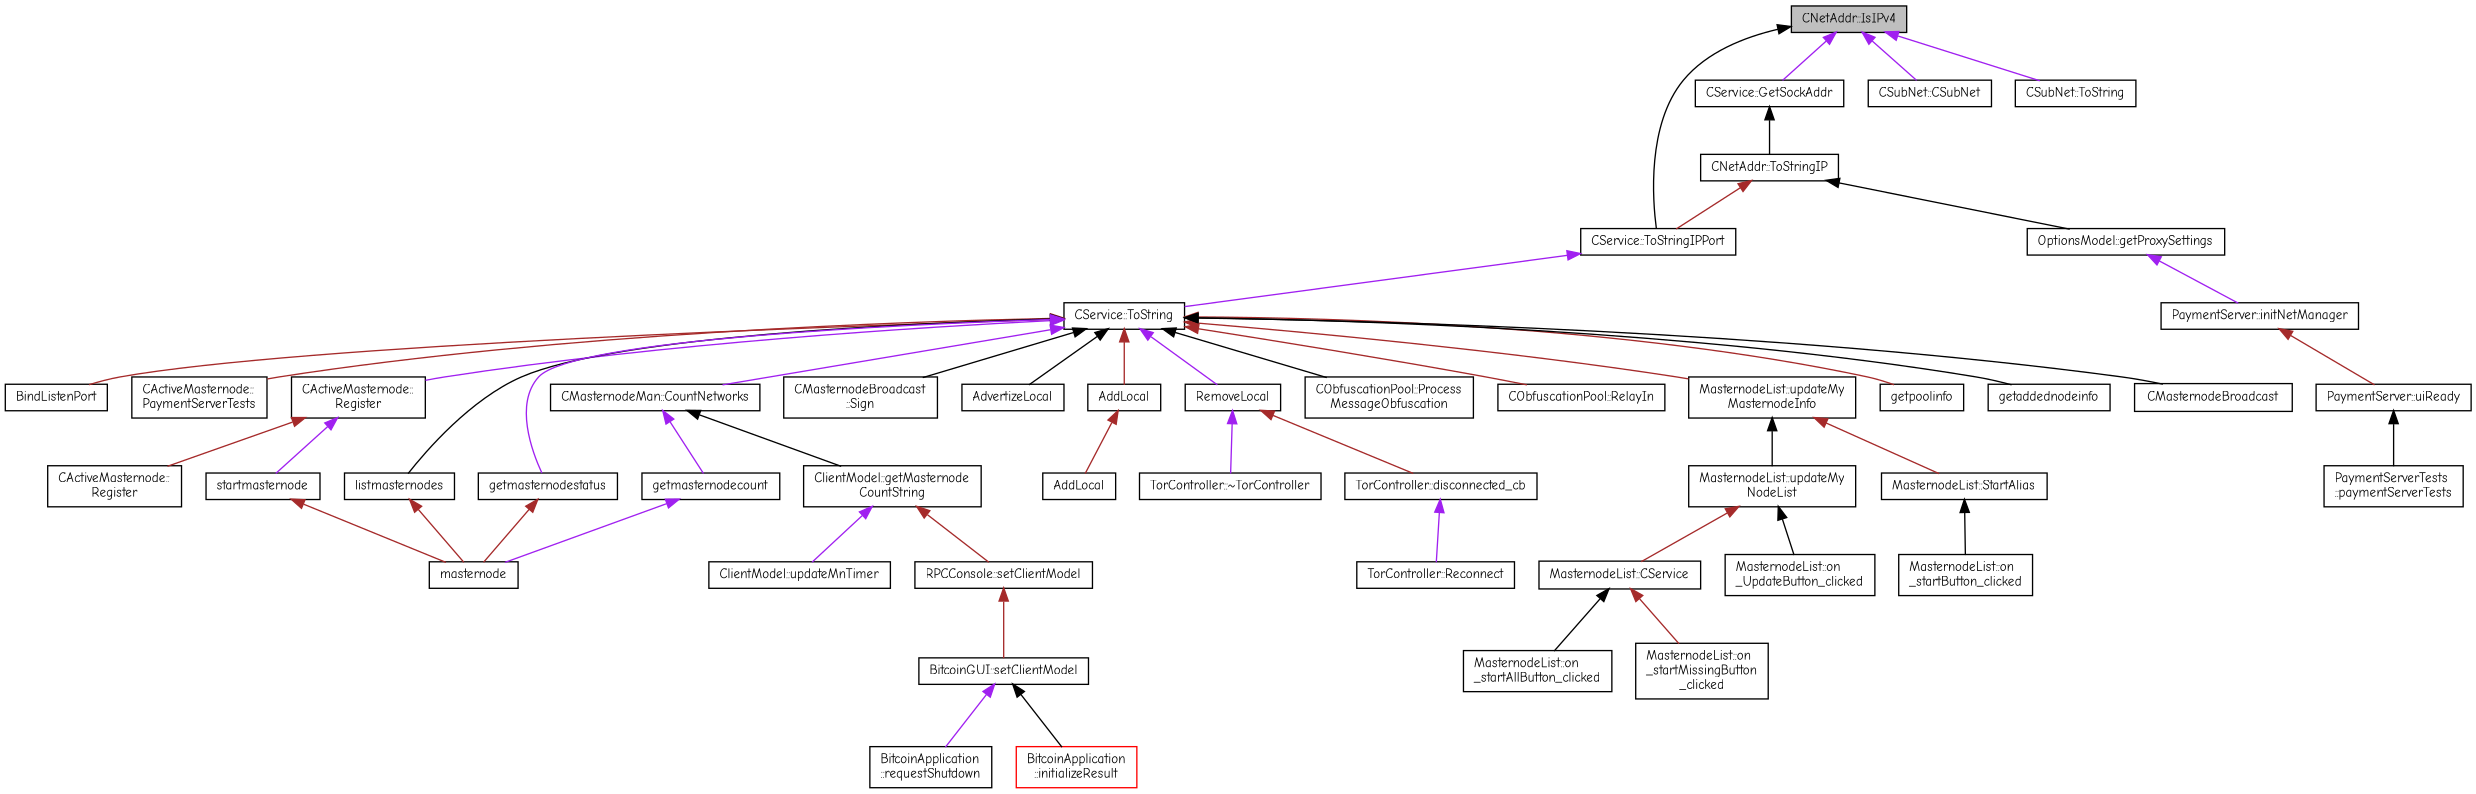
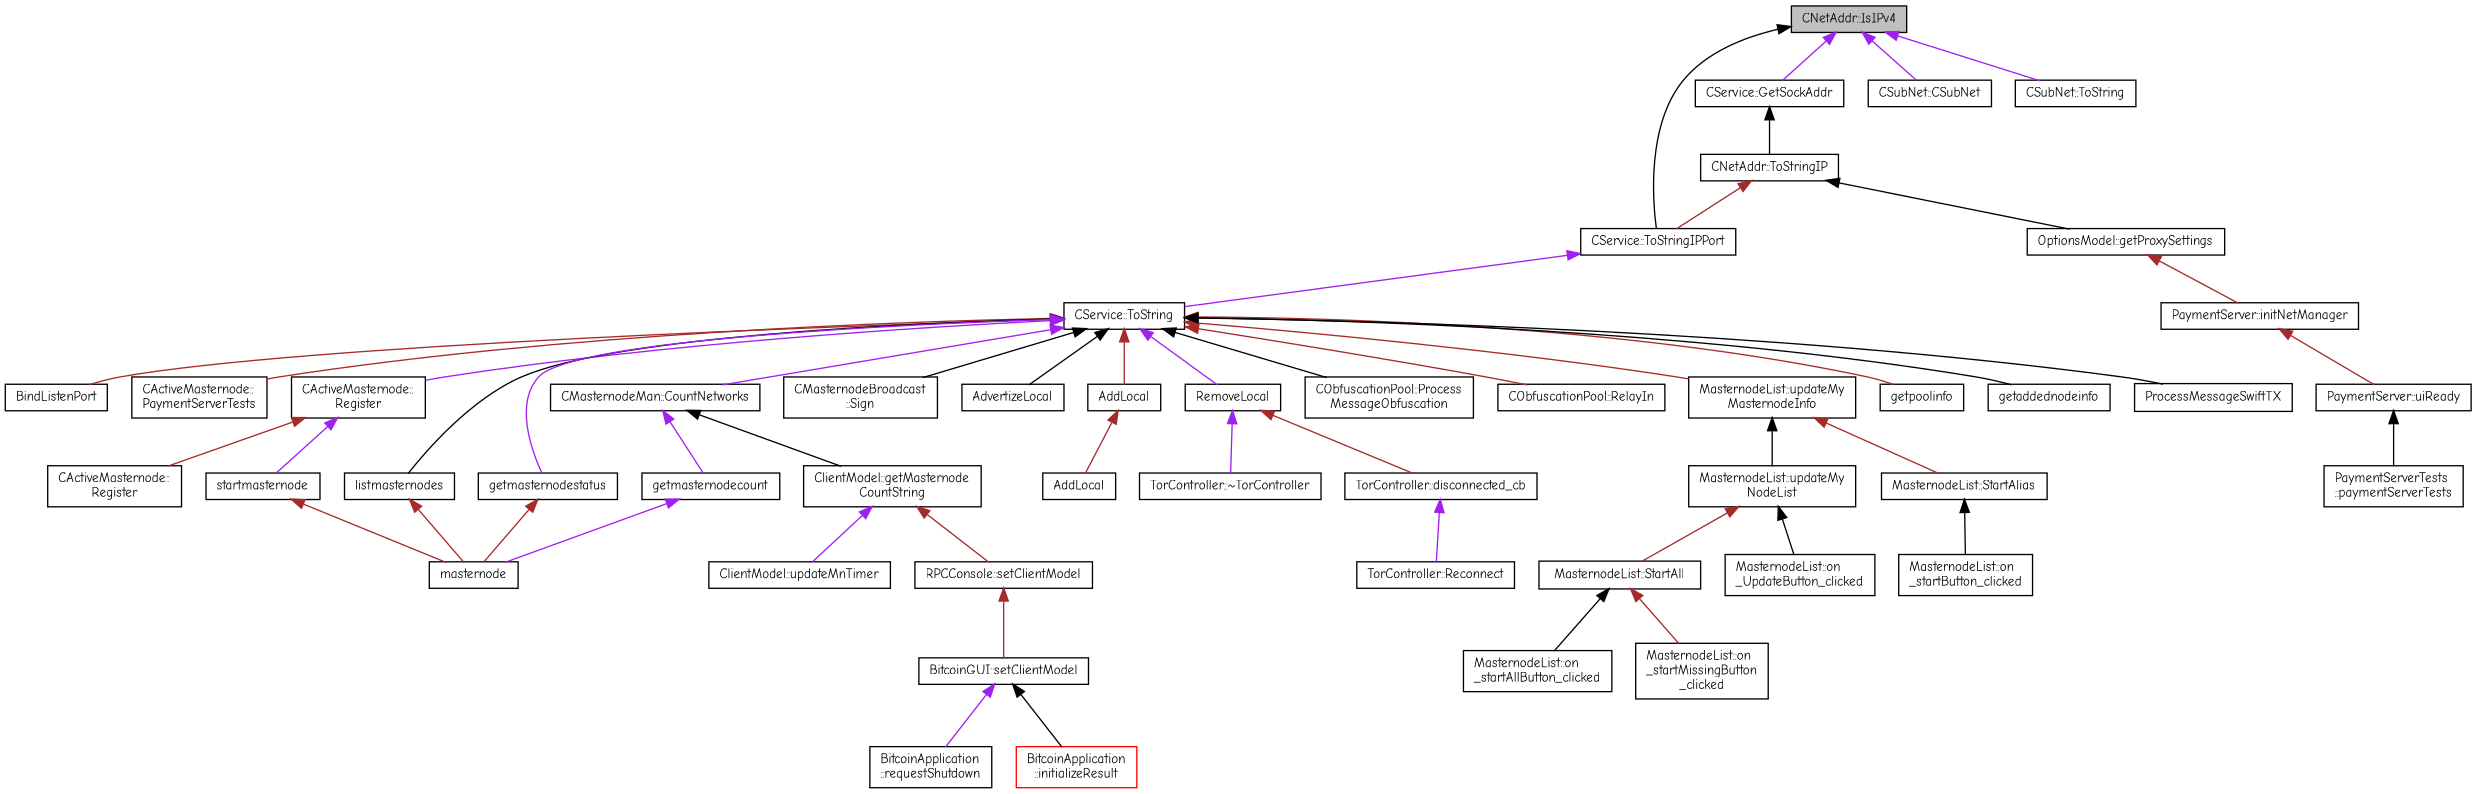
edge "PaymentServer::initNetManager" -> "OptionsModel::getProxySettings": color purple -> brown
node "CMasternodeBroadcast": label "CMasternodeBroadcast" -> "ProcessMessageSwiftTX"
node "MasternodeList::CService": label "MasternodeList::CService" -> "MasternodeList::StartAll"
